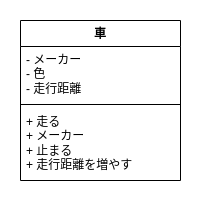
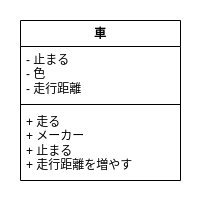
node "- メーカー - 色 - 走行距離": label "- メーカー - 色 - 走行距離" -> "- 止まる - 色 - 走行距離"
